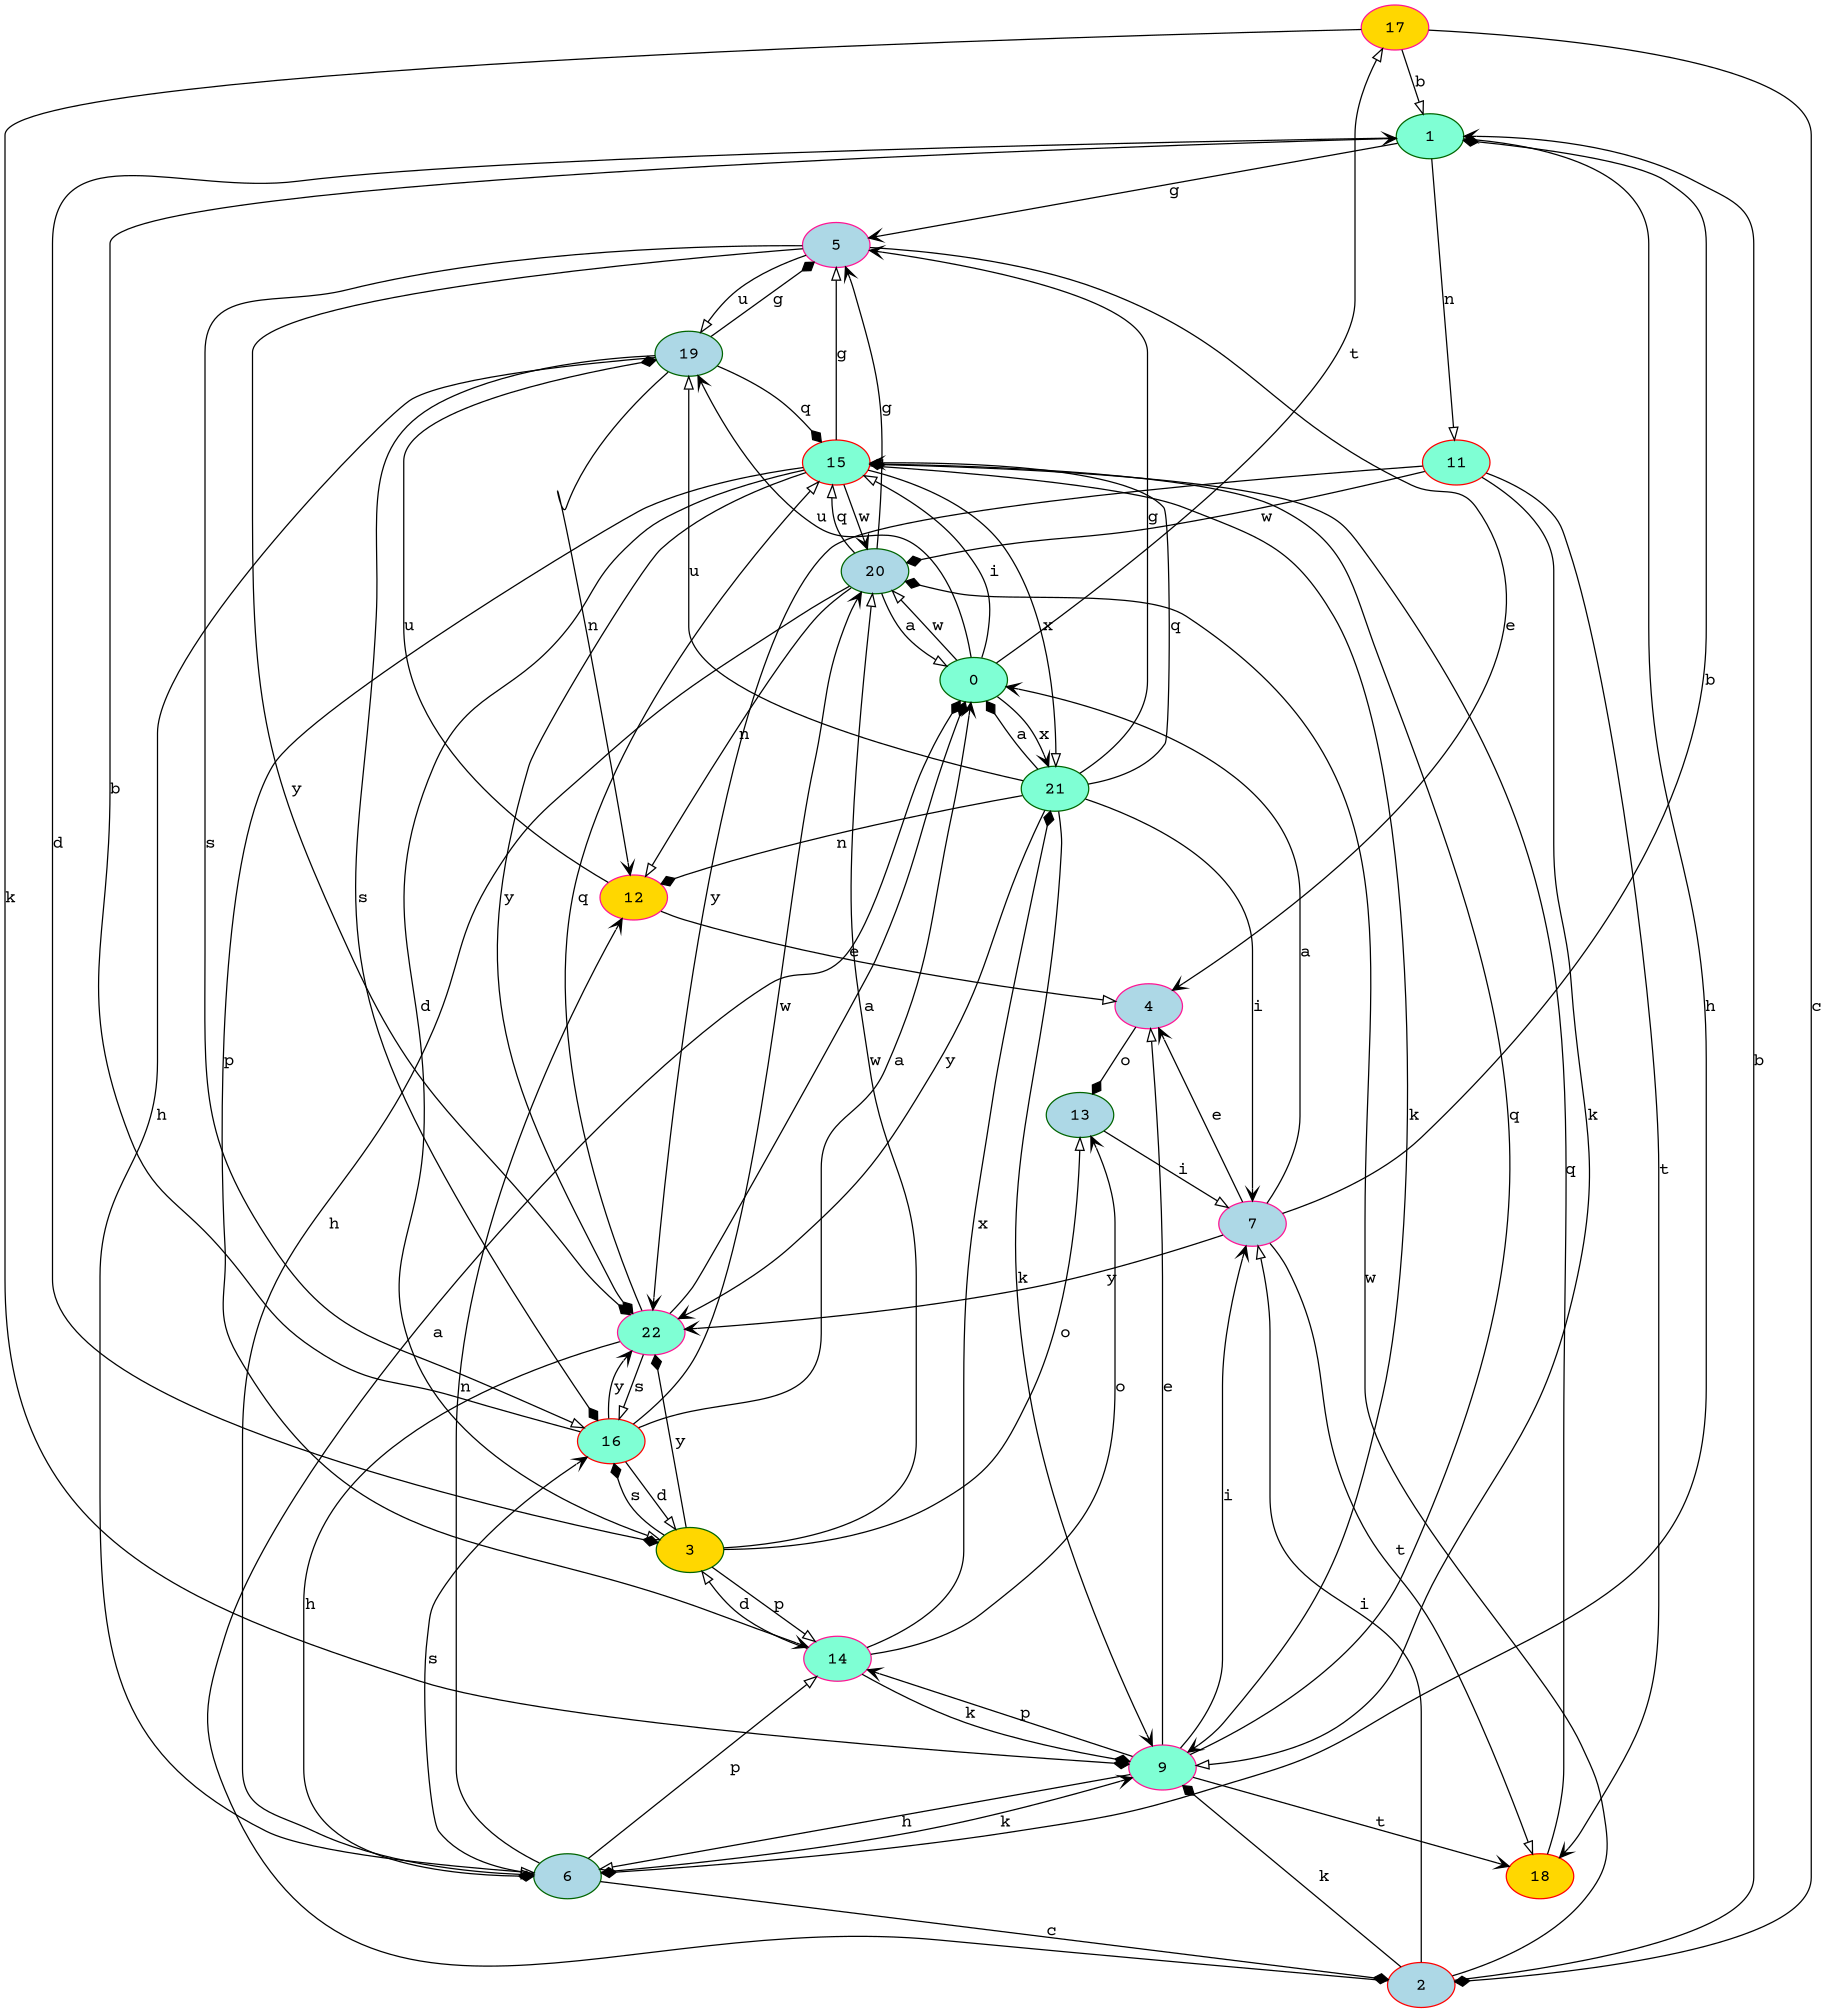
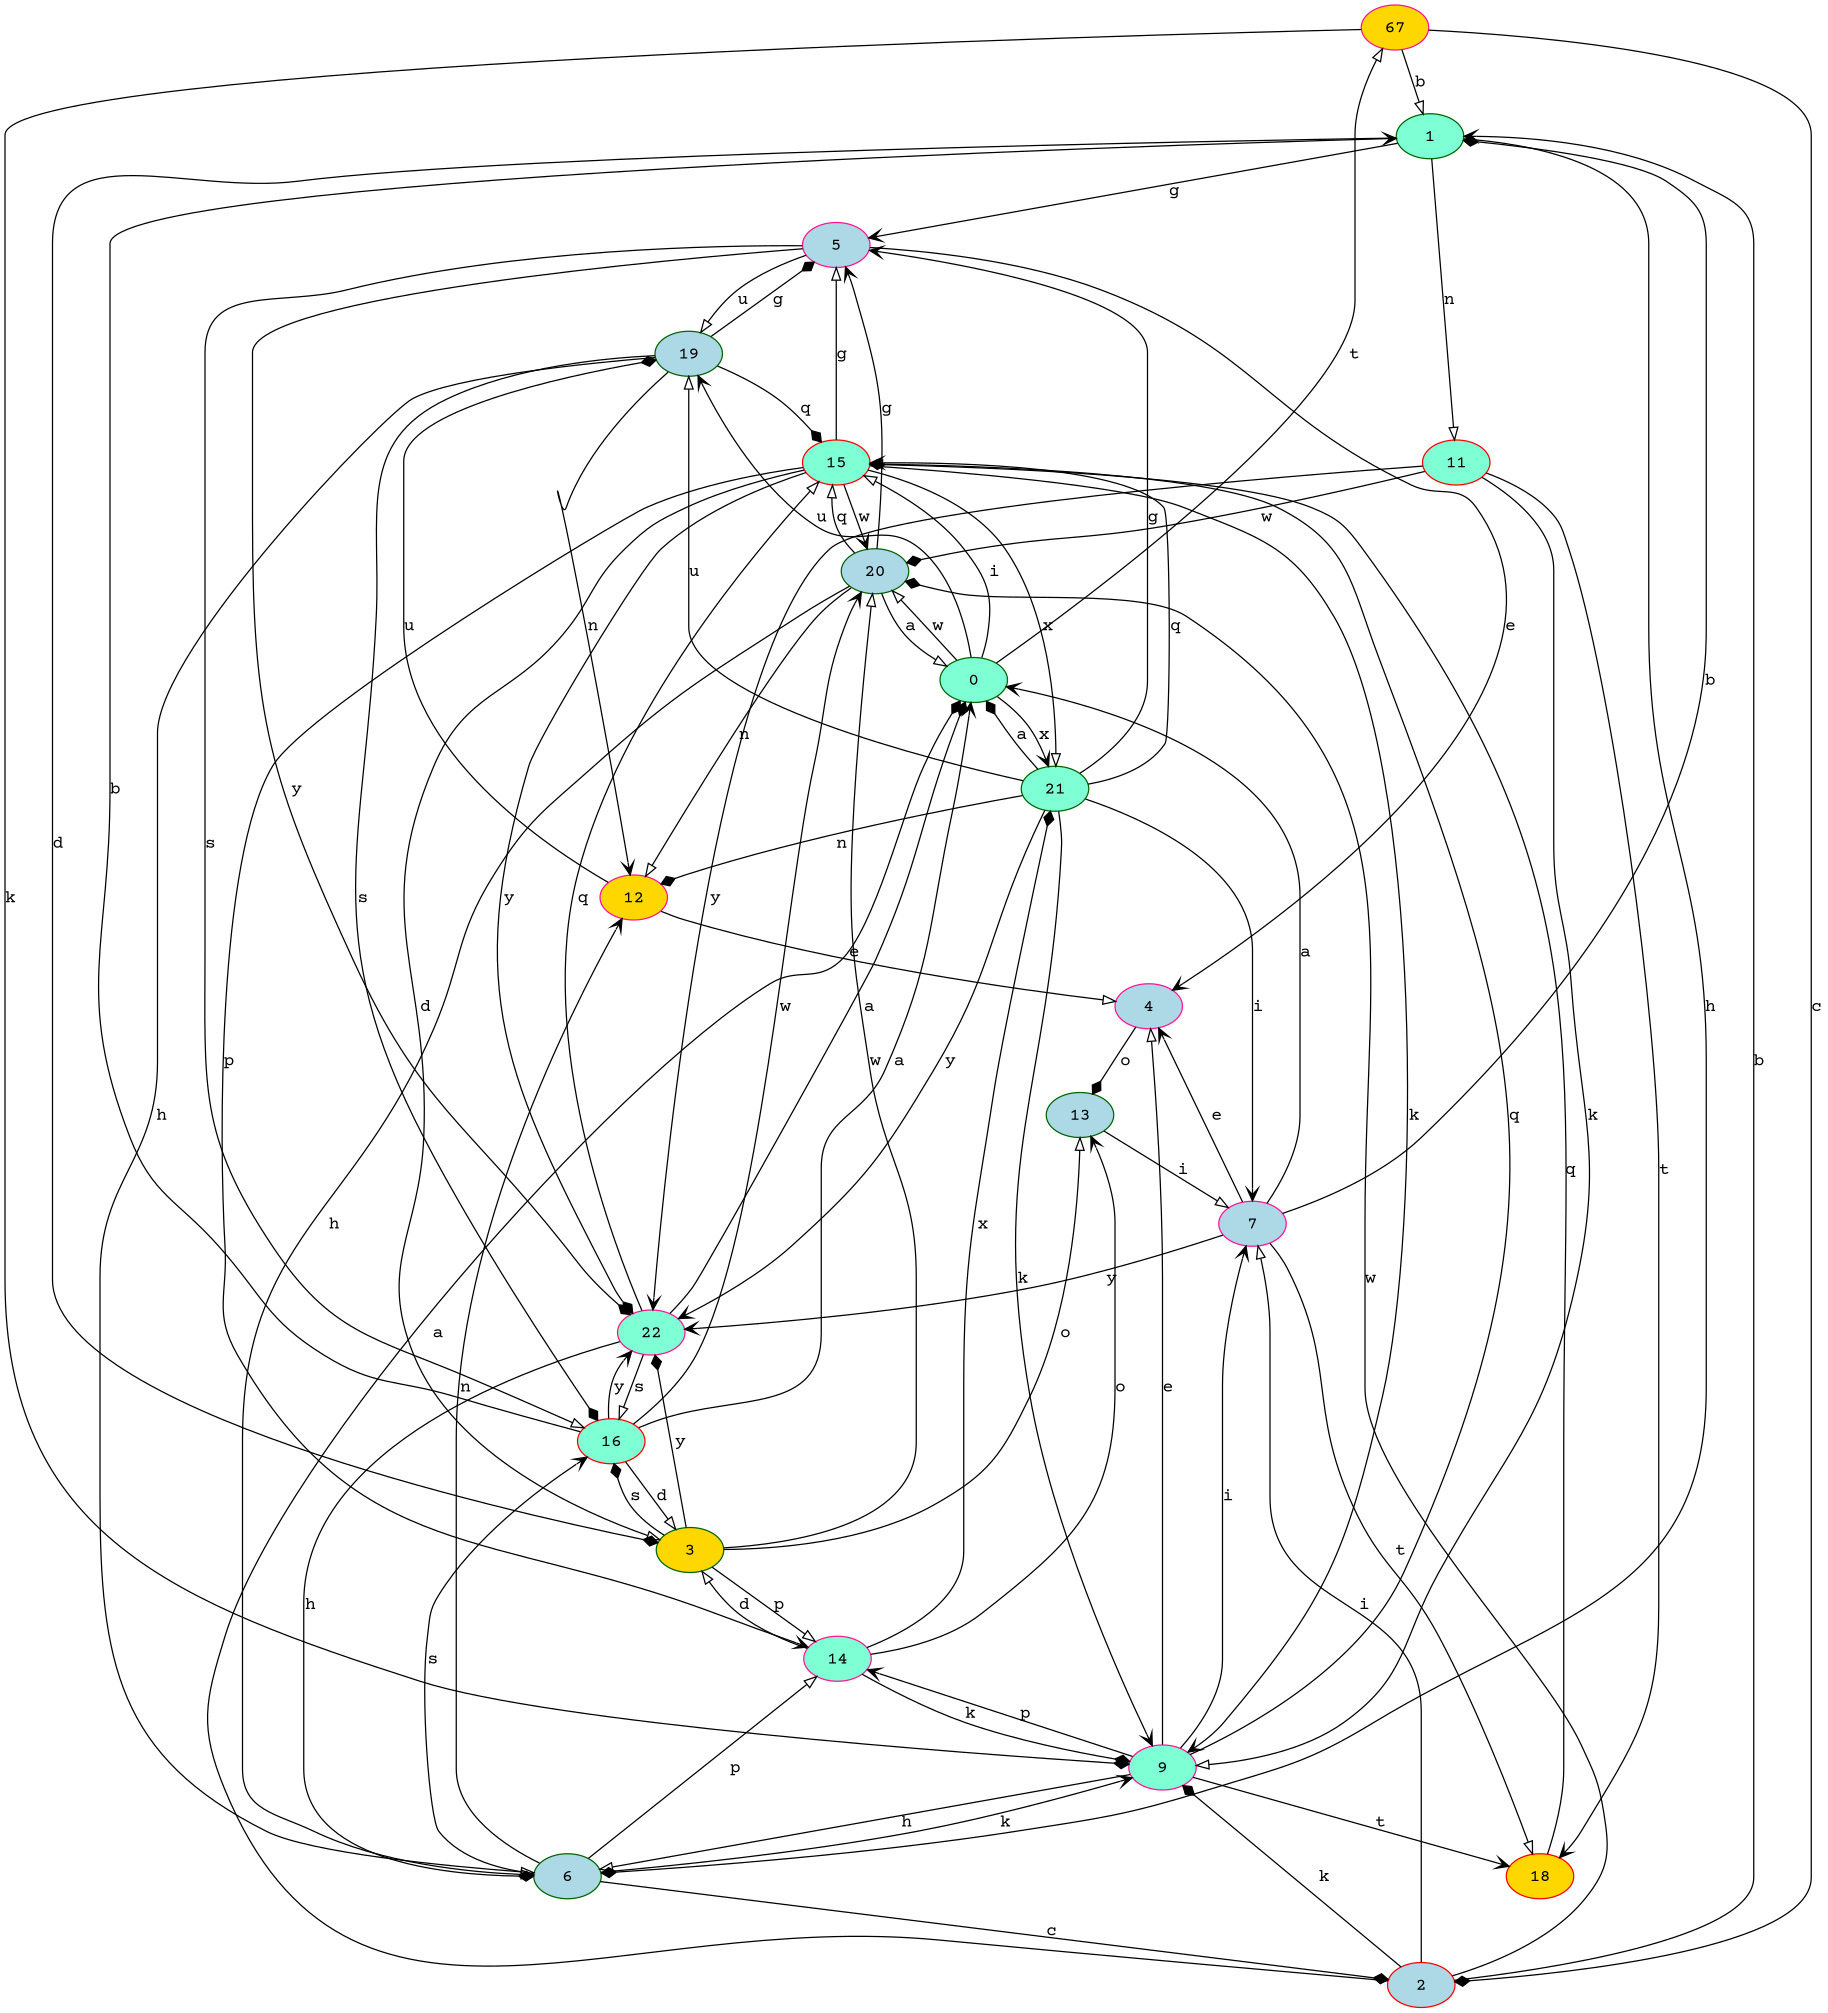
node "17": label "17" -> "67"
